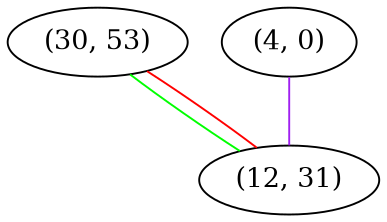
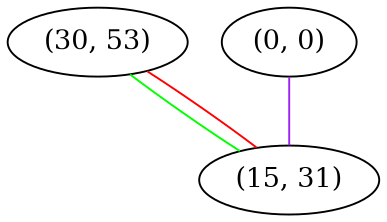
node "(4, 0)": label "(4, 0)" -> "(0, 0)"
node "(12, 31)": label "(12, 31)" -> "(15, 31)"
